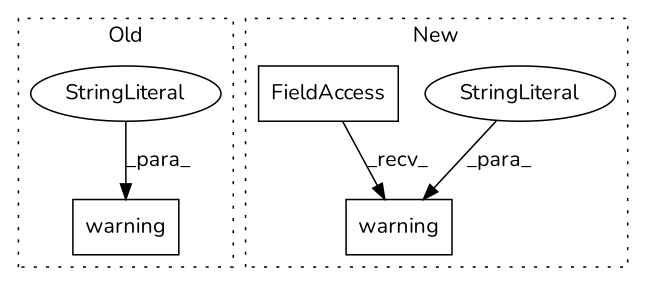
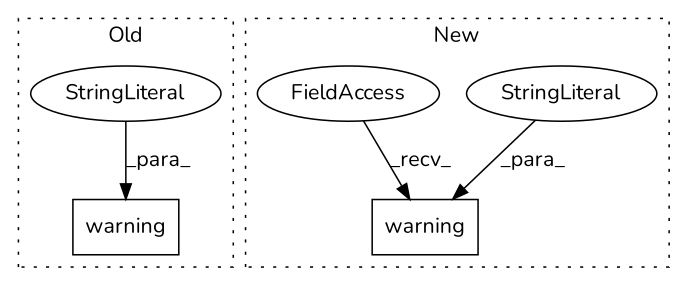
node "FieldAccess": shape box -> ellipse
